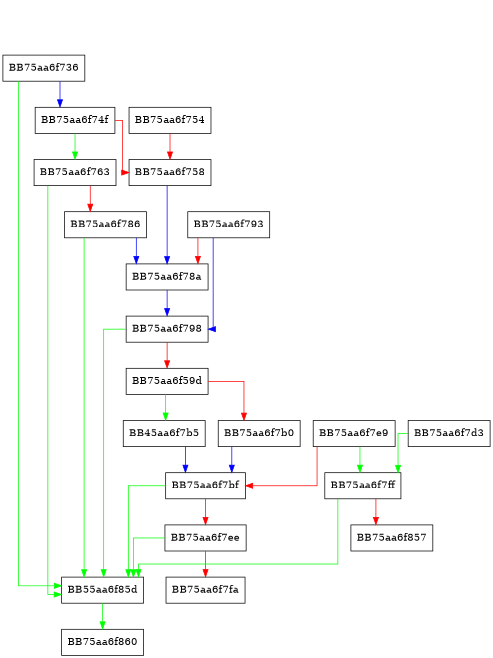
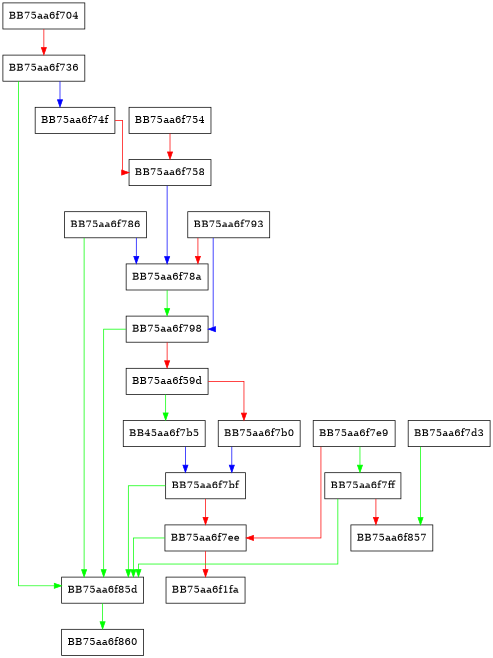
node "BB75aa6f704": added
node "BB75aa6f763": removed
edge "BB75aa6f78a" -> "BB75aa6f798": color blue -> green
edge "BB75aa6f7d3" -> "BB75aa6f7ff": now "BB75aa6f7d3" -> "BB75aa6f857"
edge "BB75aa6f7e9" -> "BB75aa6f7bf": now "BB75aa6f7e9" -> "BB75aa6f7ee"
node "BB55aa6f85d": label "BB55aa6f85d" -> "BB75aa6f85d"
node "BB75aa6f7fa": label "BB75aa6f7fa" -> "BB75aa6f1fa"
